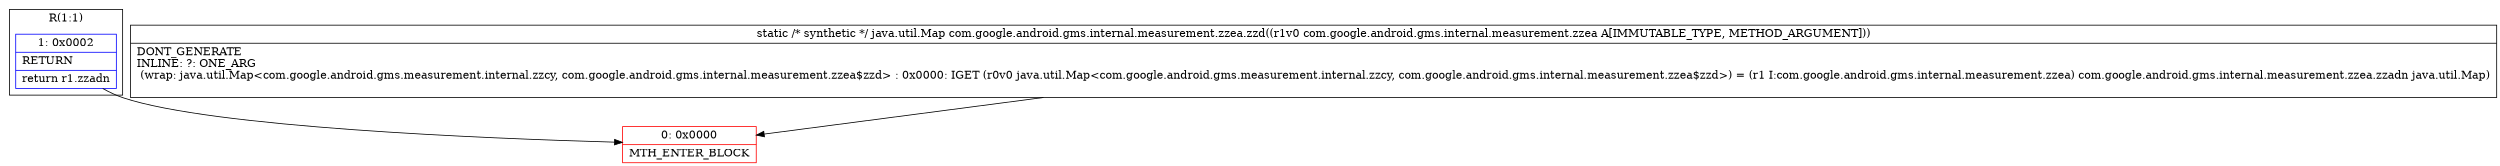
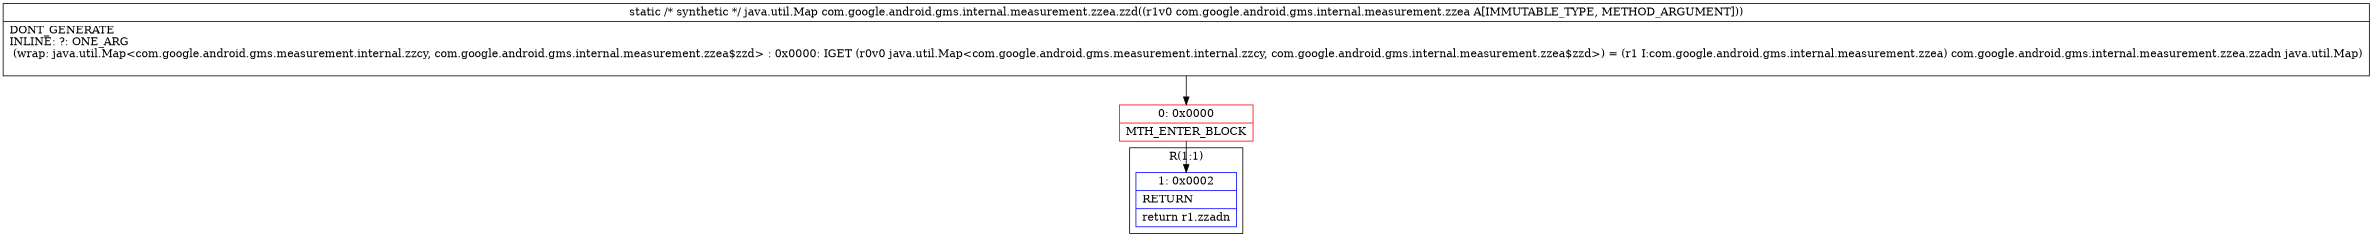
edge "1: 0x0002" -> "0: 0x0000": reversed
